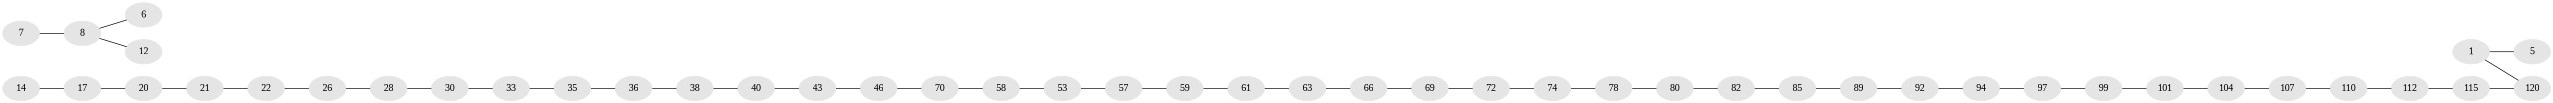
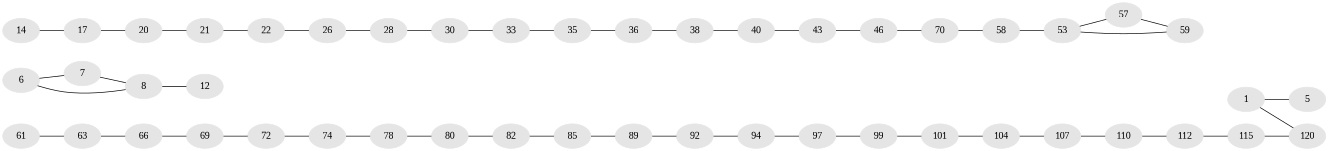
edge "7" -- "6": added
edge "59" -- "61": now "59" -- "53"
